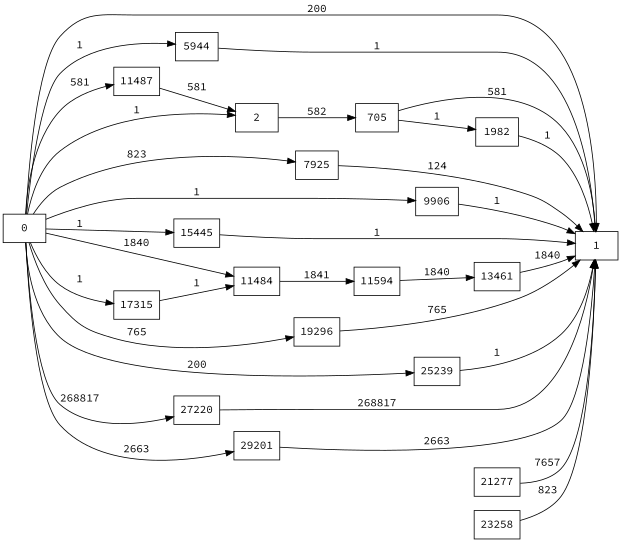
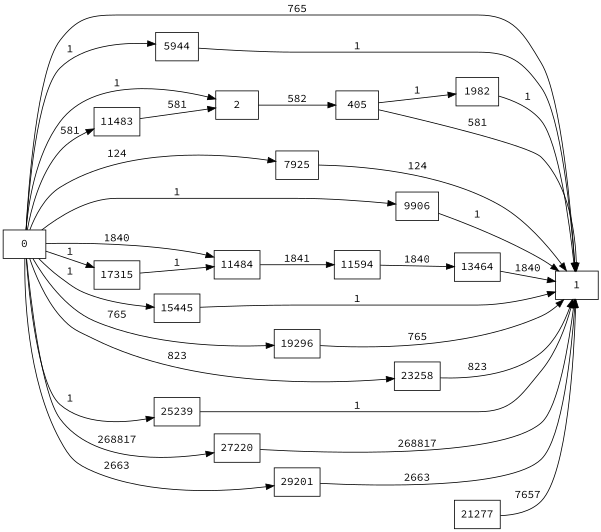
edge "0" -> "1": label "200" -> "765"
node "11487": label "11487" -> "11483"
node "705": label "705" -> "405"
edge "0" -> "7925": label "823" -> "124"
node "13461": label "13461" -> "13464"
edge "0" -> "25239": label "200" -> "1"
edge "0" -> "23258": added, label "823"
